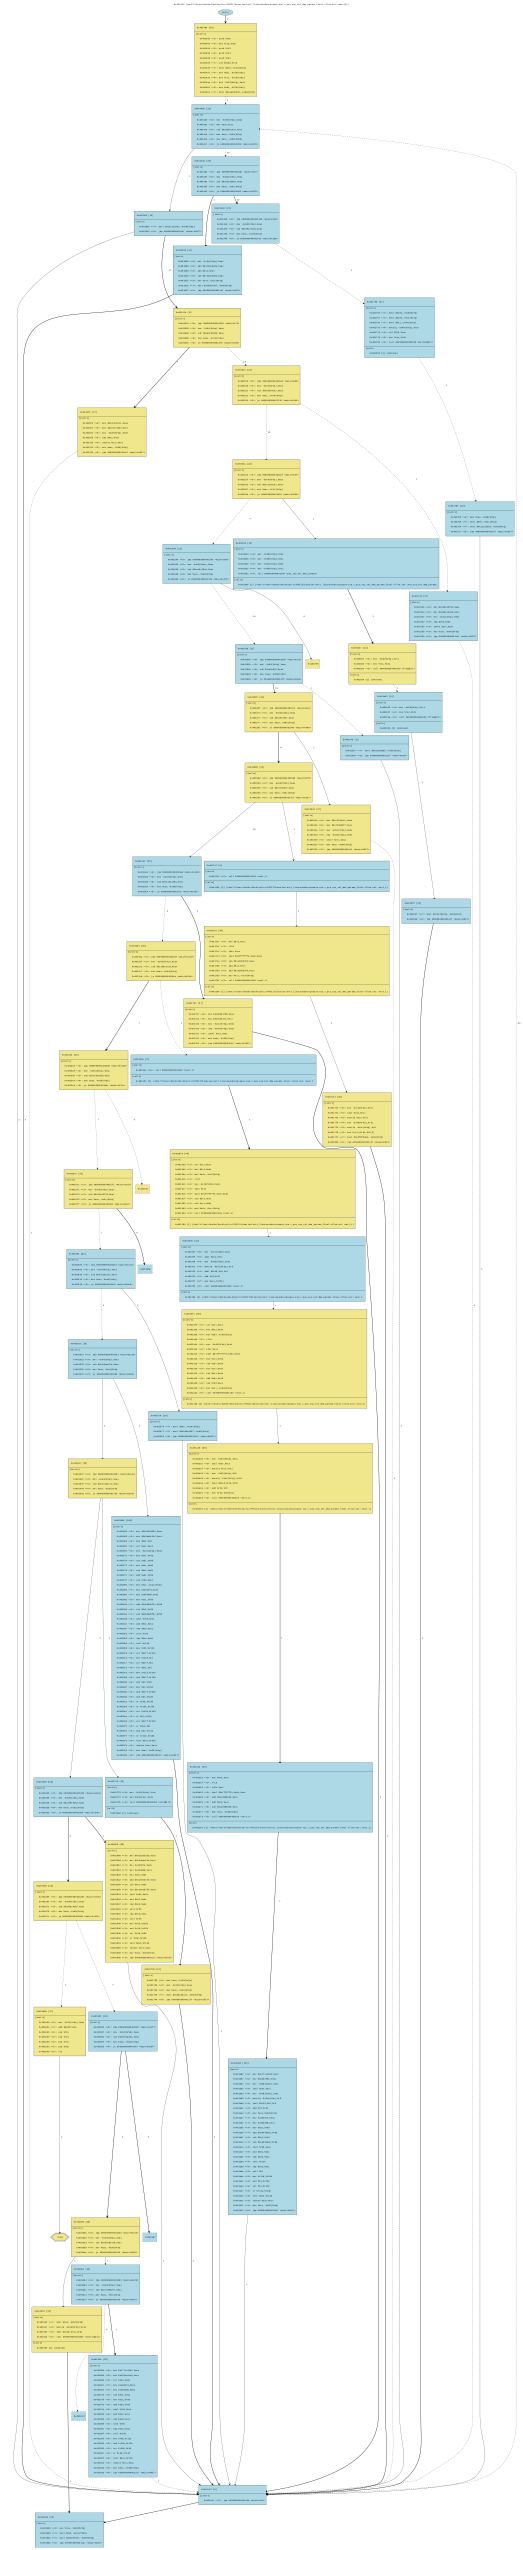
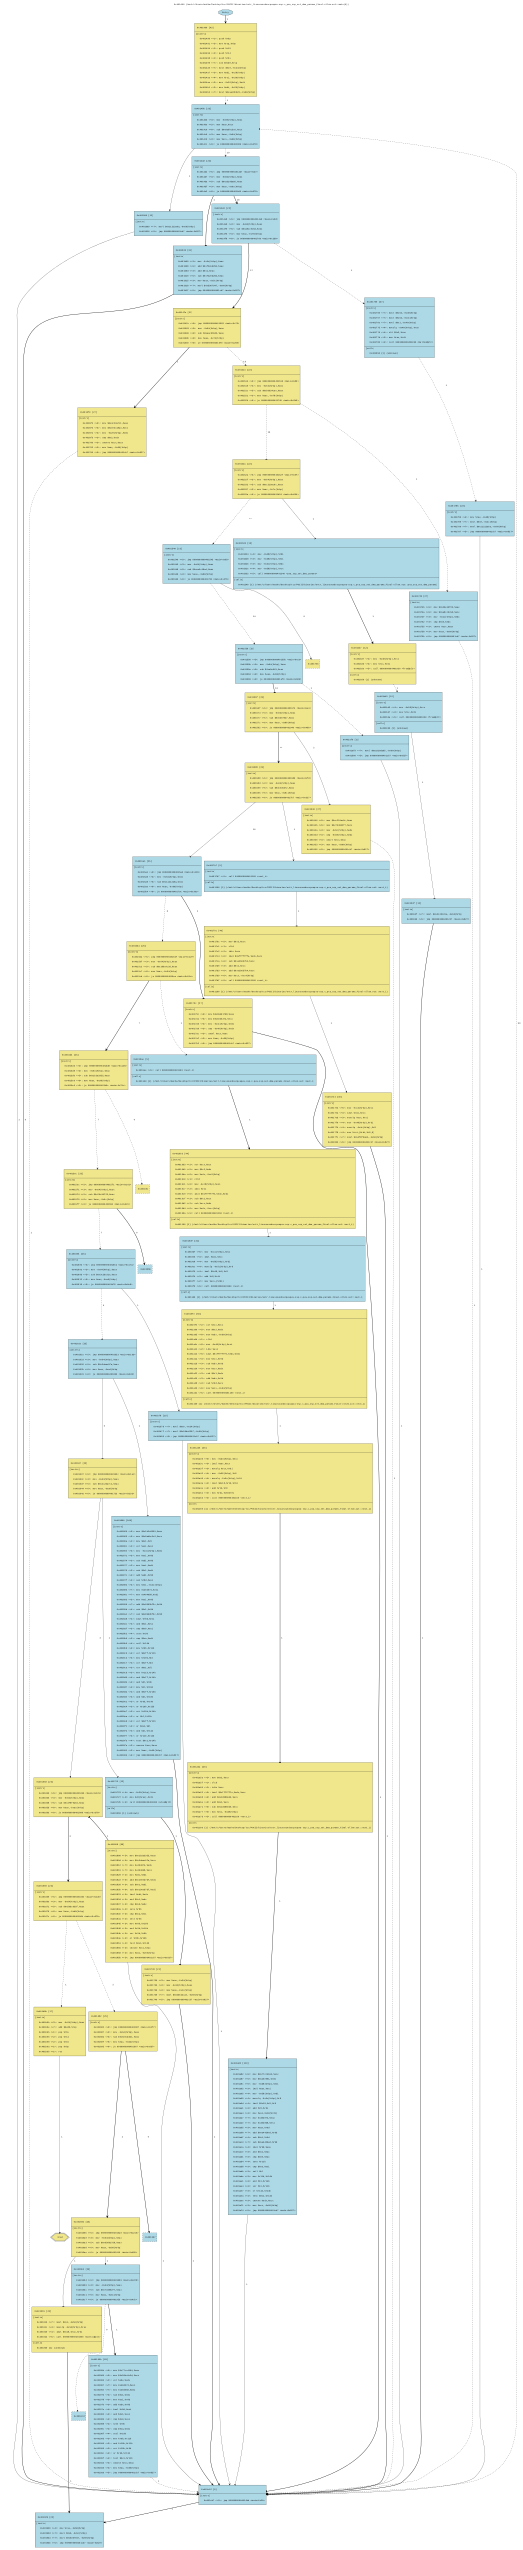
edge "0x401909 [12]" -> "0x4014fe [22]": now "0x4014e8 [22]" -> "0x4014fe [22]"
node "0x401650 [25]": fillcolor lightblue -> khaki
node "0x401a5a [40]": fillcolor lightblue -> khaki
edge "0x401650 [25]" -> "0x401808 [88]": reversed
node "0x401682 [25]": fillcolor lightblue -> khaki
